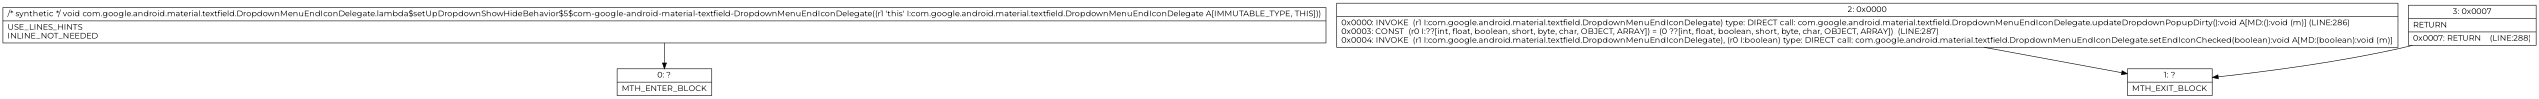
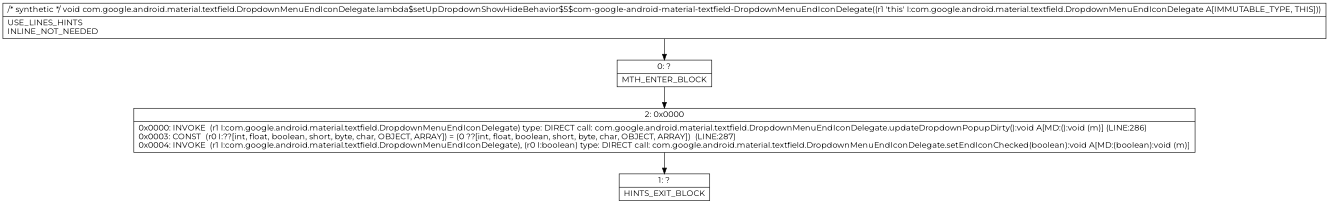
node "3: 0x0007": removed
node "1: ?": text "MTH_EXIT_BLOCK" -> "HINTS_EXIT_BLOCK"
edge "0: ?" -> "2: 0x0000": added
